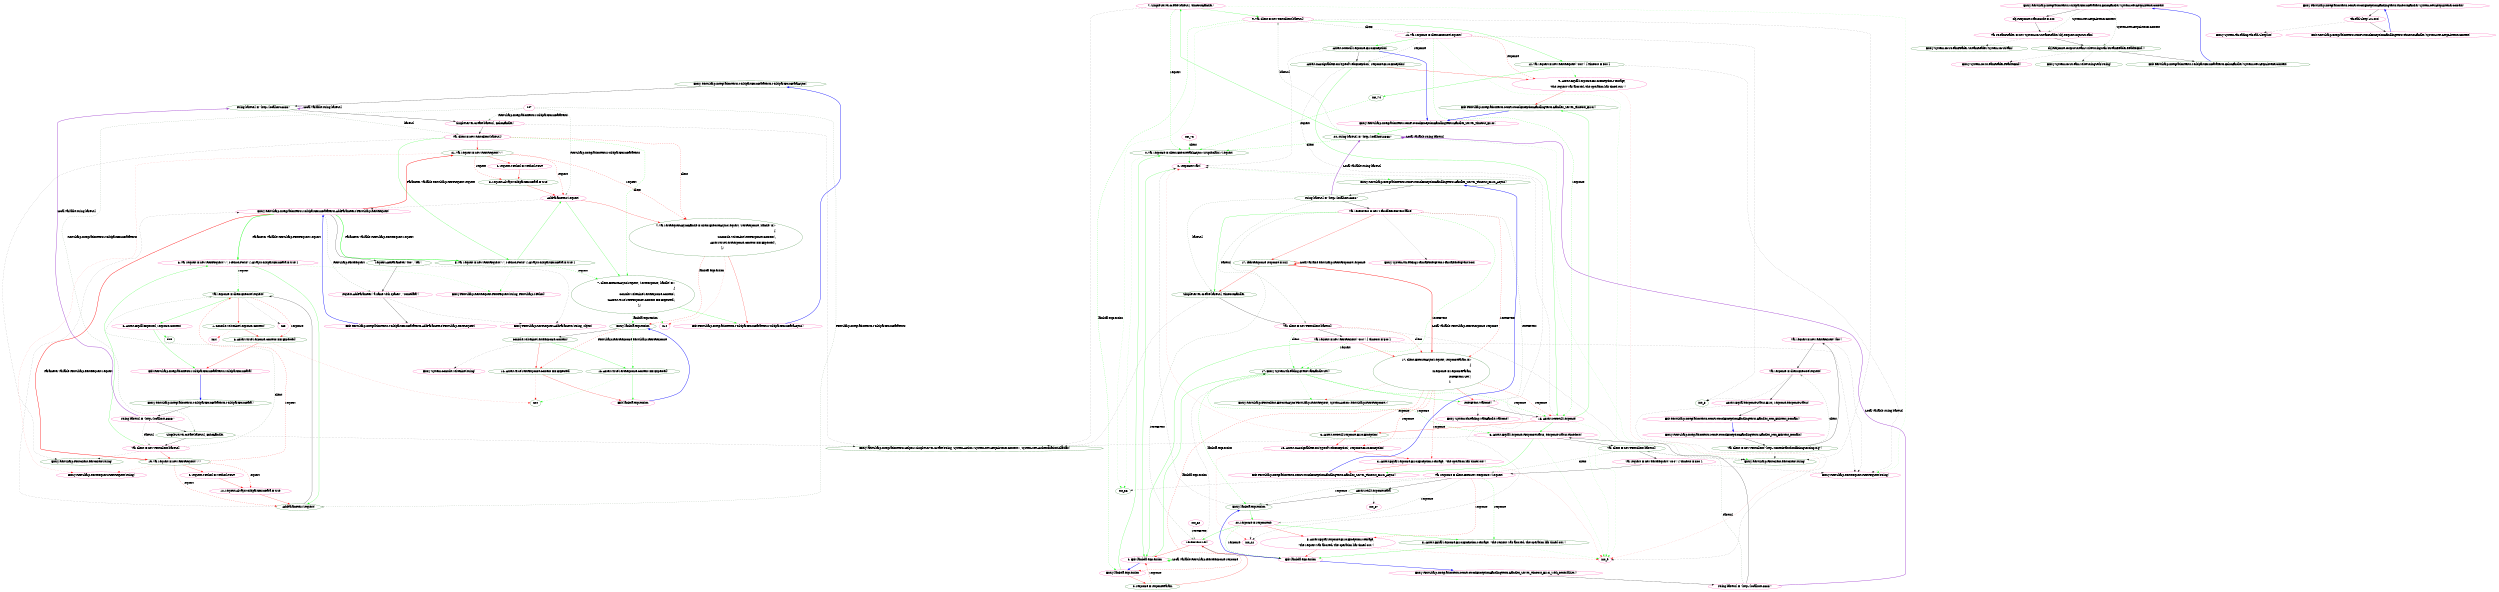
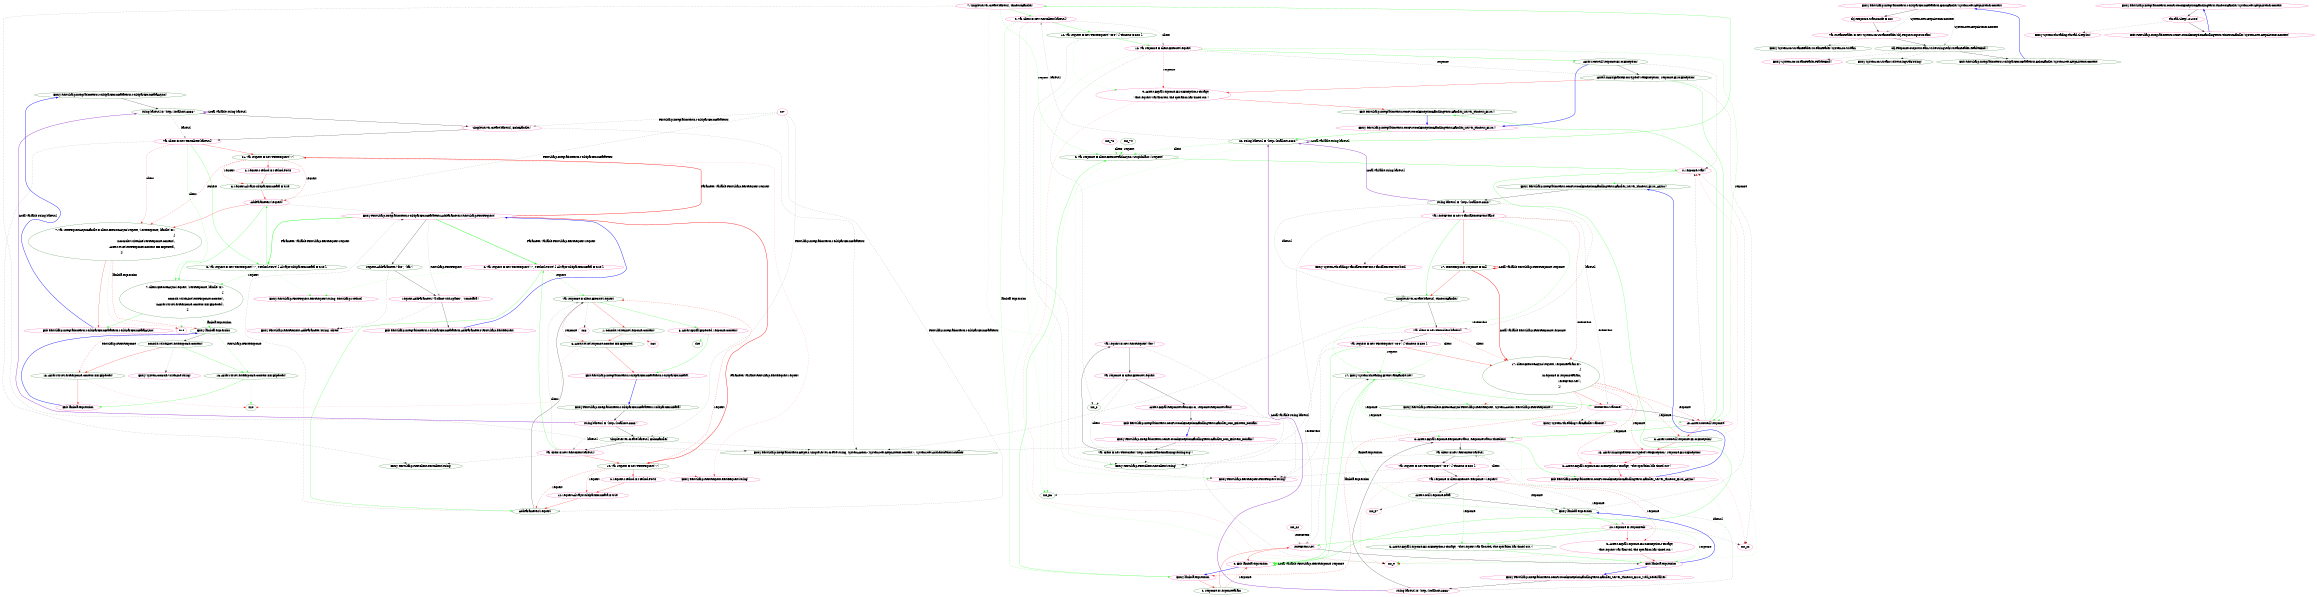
edge "12: var request = new RestRequest(''404'') { Timeout = 500 }" -> "m0_74": now "12: var request = new RestRequest(''404'') { Timeout = 500 }" -> "12: var response = client.Execute(request)"
